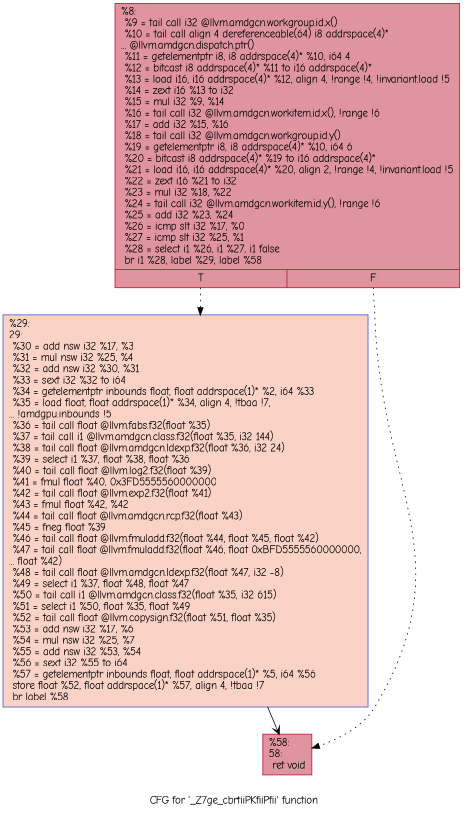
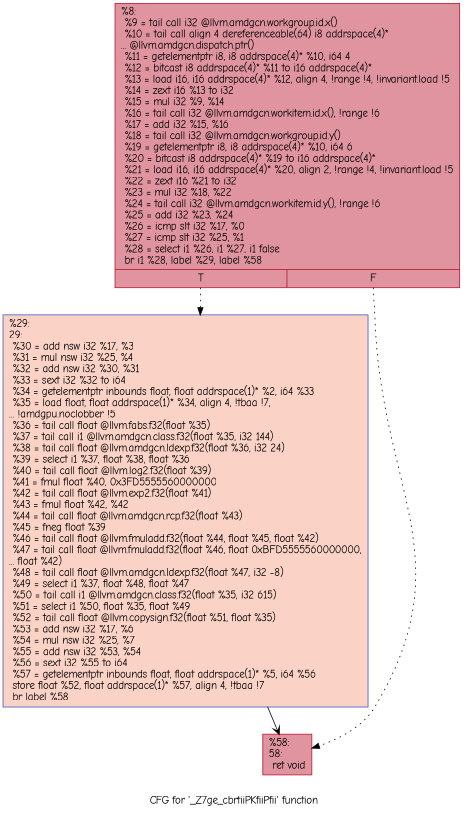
node "%29:": text "... !amdgpu.inbounds !5" -> "... !amdgpu.noclobber !5"
